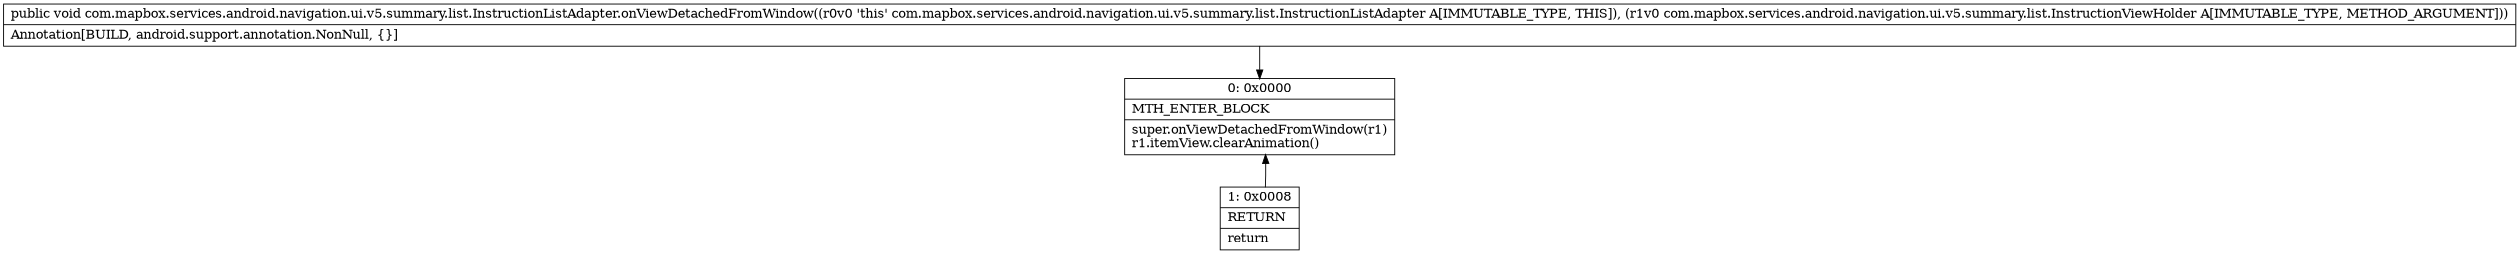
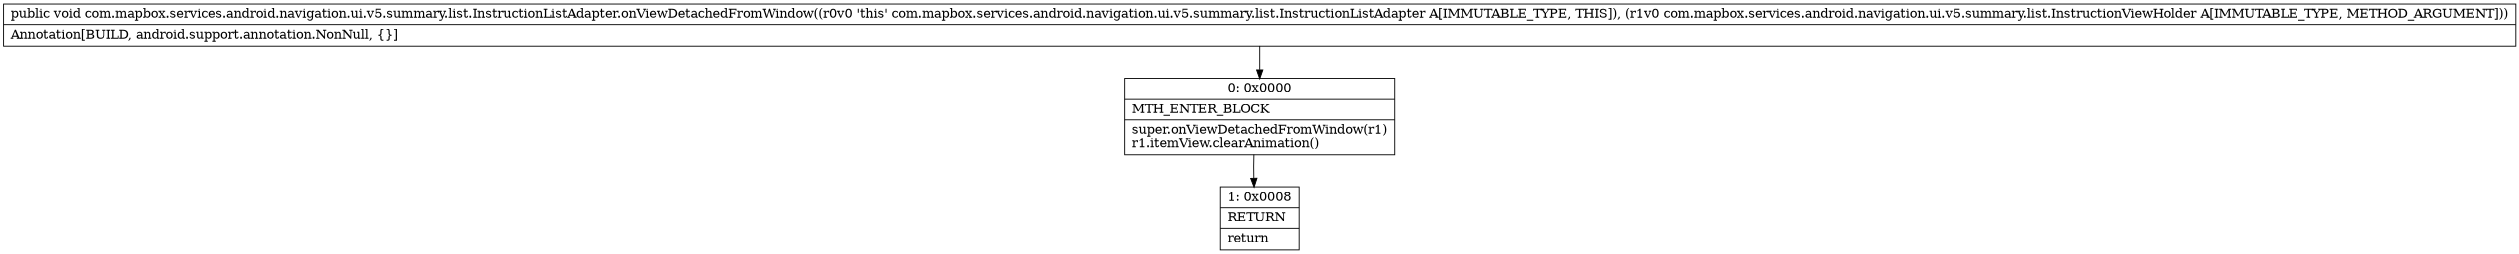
edge "1: 0x0008" -> "0: 0x0000": reversed
